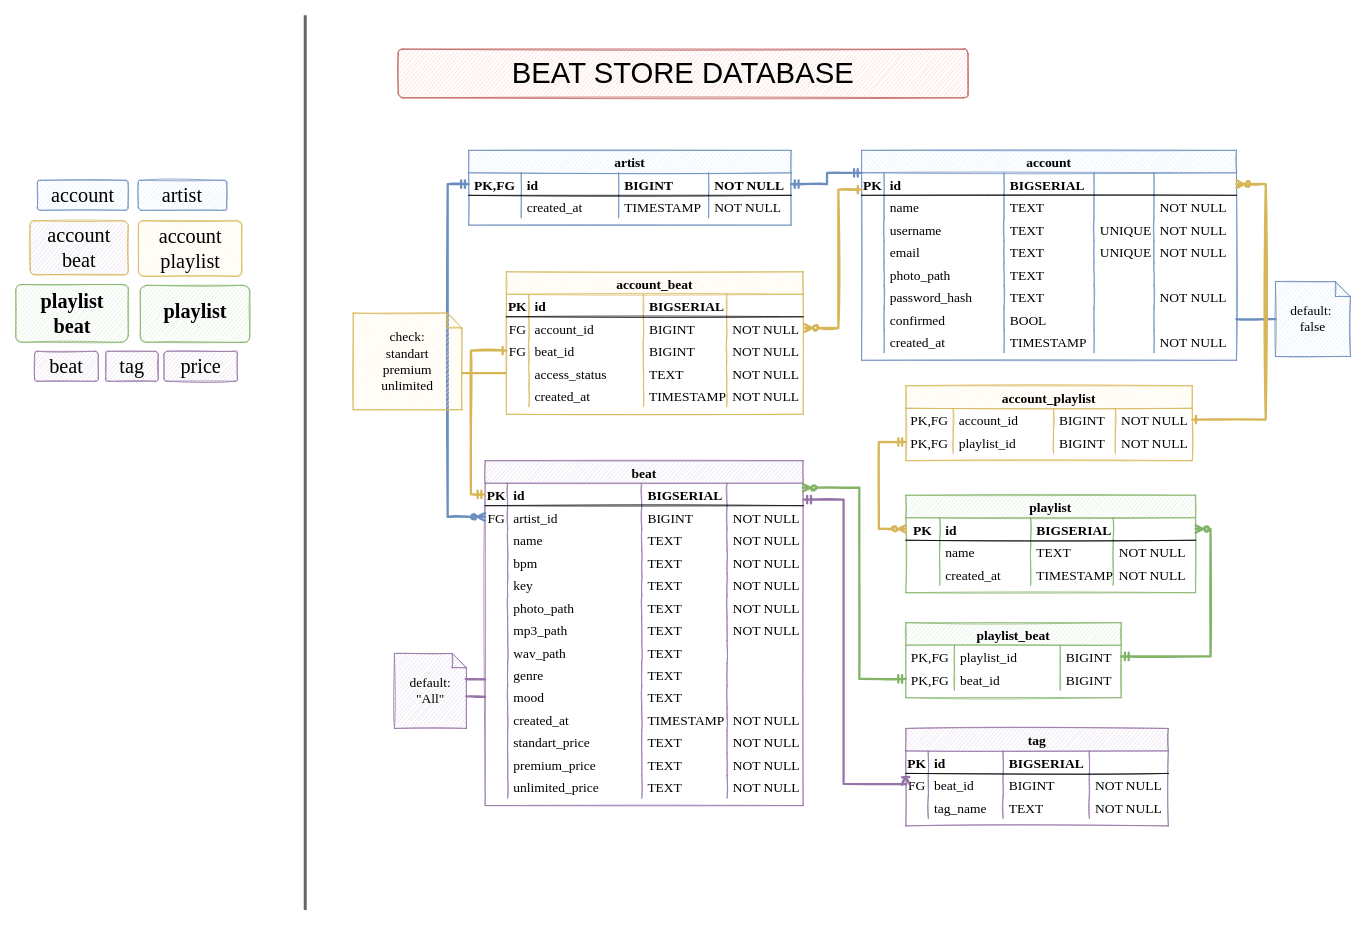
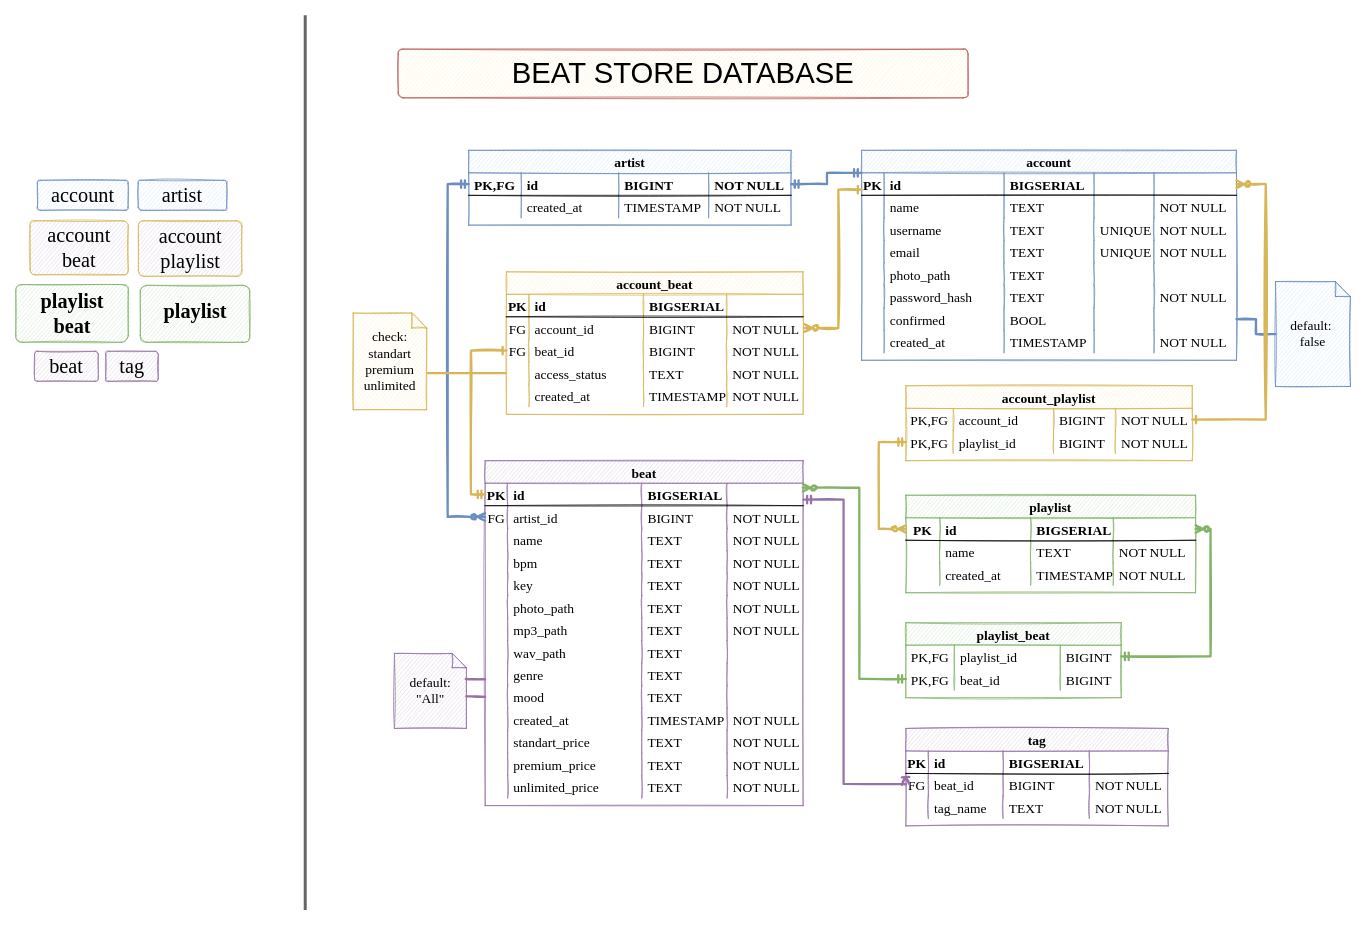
node "BEAT STORE DATABASE": fillcolor #f8cecc -> #fff2cc
node "account playlist": fillcolor #fff2cc -> #e1d5e7
node "default: false": size 75x75 -> 75x105
node "check: standart premium unlimited": size 109x97 -> 74x97
node "price": removed
